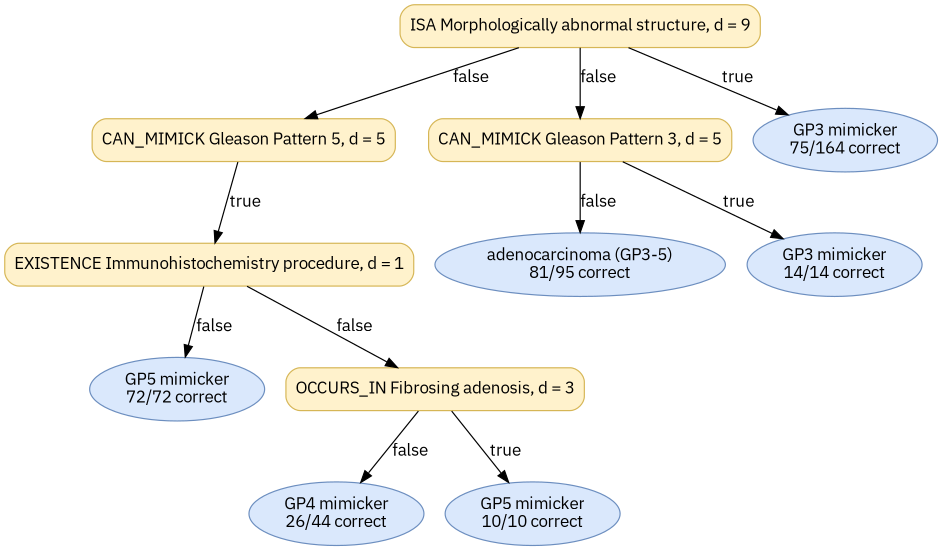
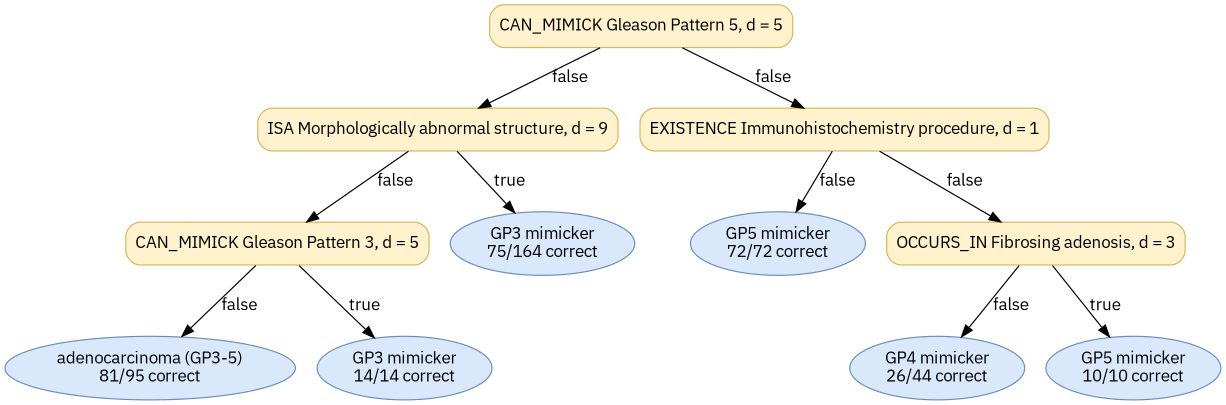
edge "ISA Morphologically abnormal structure, d = 9" -> "CAN_MIMICK Gleason Pattern 5, d = 5": reversed
edge "CAN_MIMICK Gleason Pattern 5, d = 5" -> "EXISTENCE Immunohistochemistry procedure, d = 1": label "true" -> "false"
